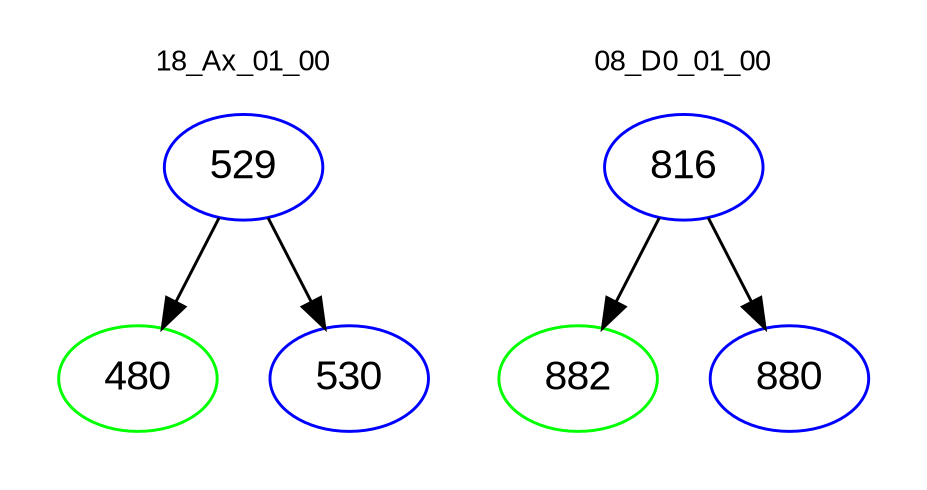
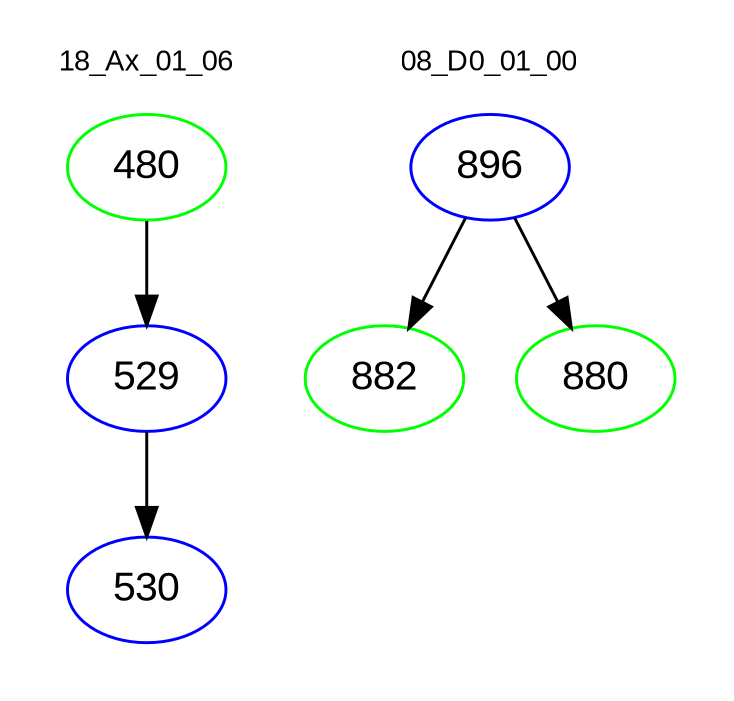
cluster "18_Ax_01_00": label "18_Ax_01_00" -> "18_Ax_01_06"
node "816": label "816" -> "896"
edge "529" -> "480": reversed
node "880": color blue -> green
